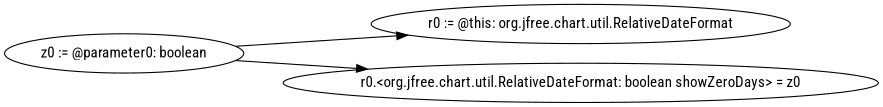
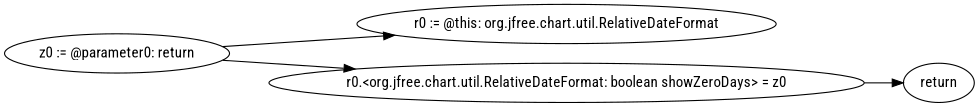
node "z0 := @parameter0: boolean": label "z0 := @parameter0: boolean" -> "z0 := @parameter0: return"
node "return": added
